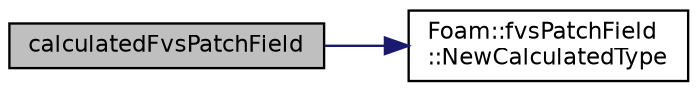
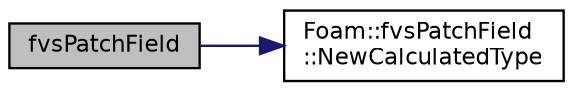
node "calculatedFvsPatchField": label "calculatedFvsPatchField" -> "fvsPatchField"
